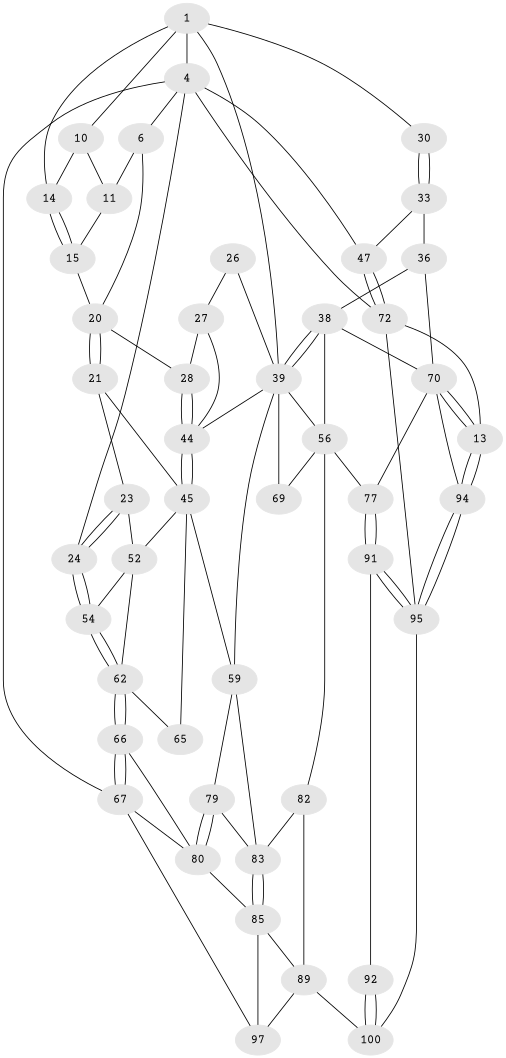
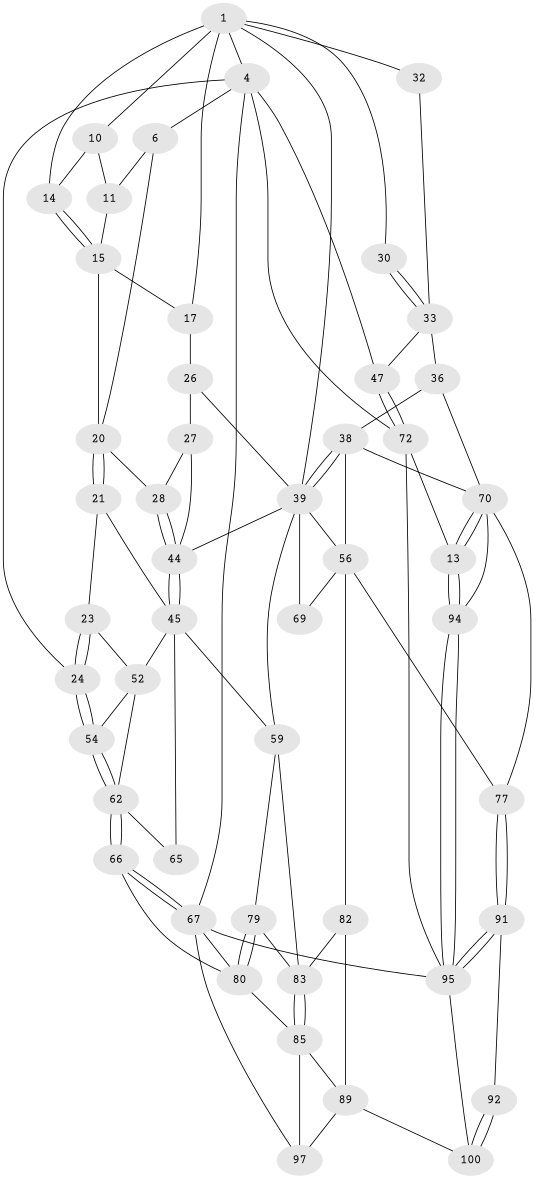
node "32": added
node "17": added
edge "67" -- "95": added
